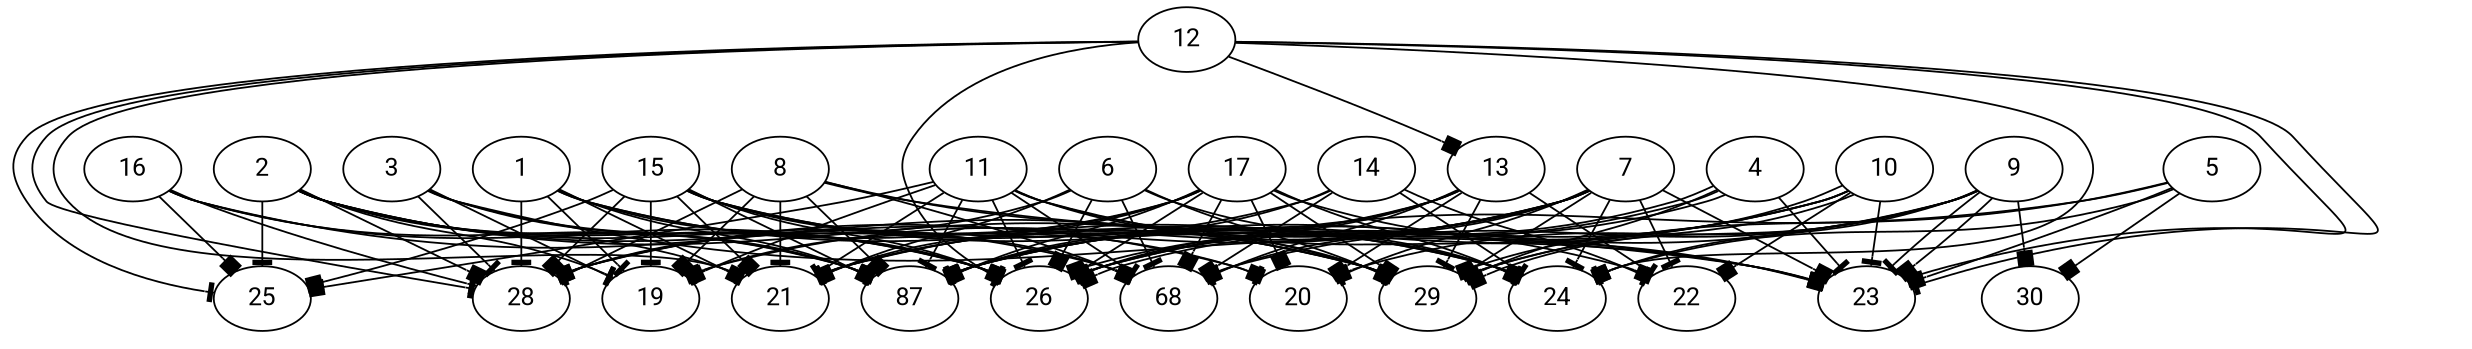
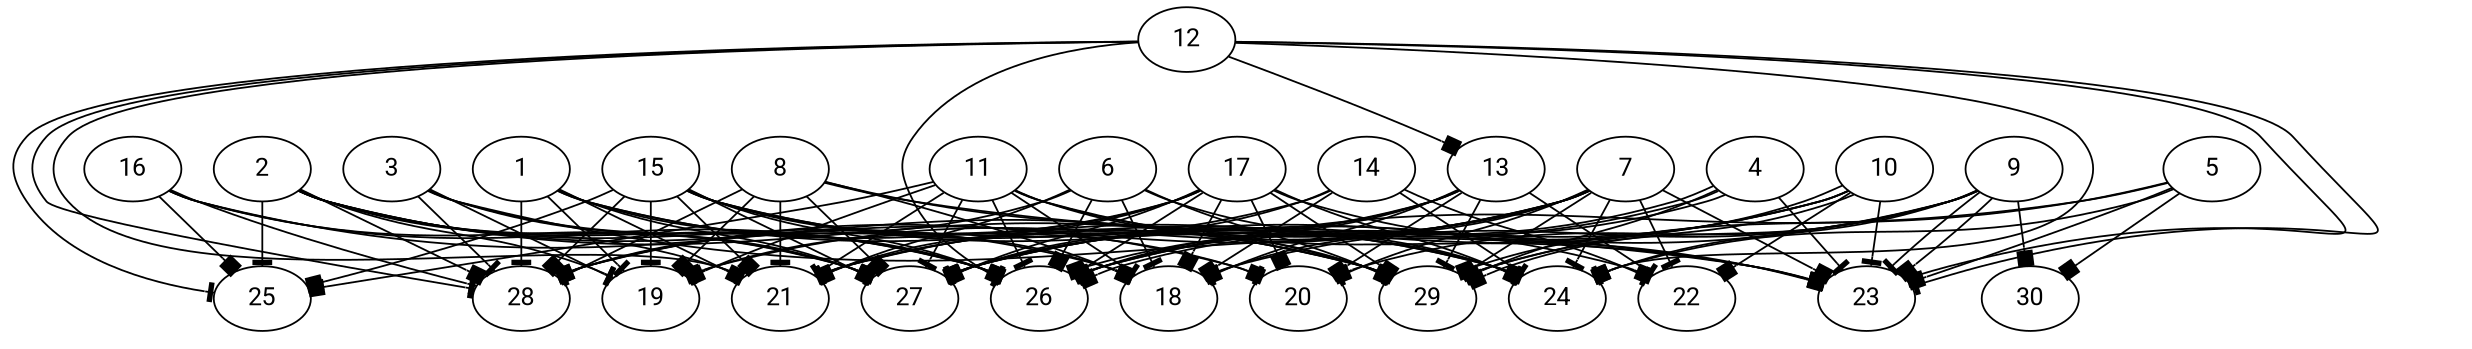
node "87": label "87" -> "27"
node "68": label "68" -> "18"
